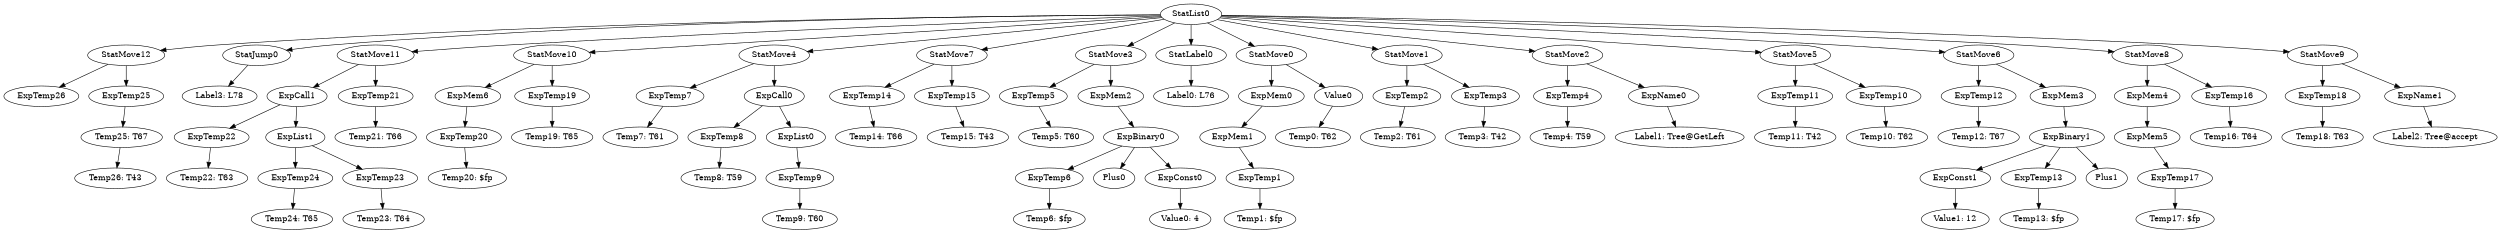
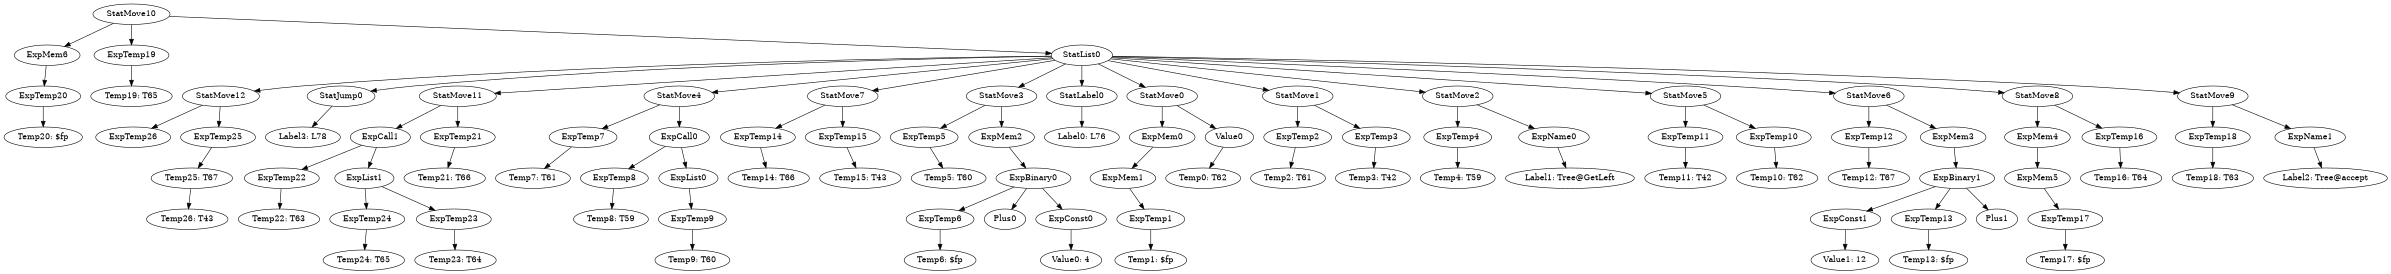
edge "StatList0" -> "StatMove10": reversed
